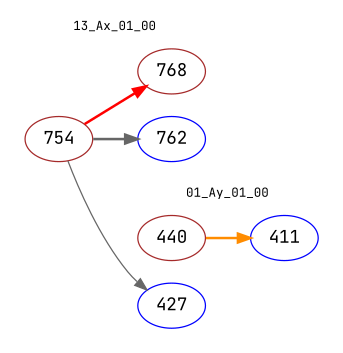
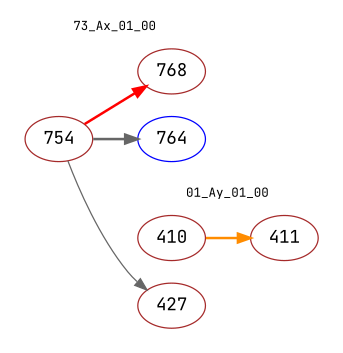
cluster "13_Ax_01_00": label "13_Ax_01_00" -> "73_Ax_01_00"
node "762": label "762" -> "764"
node "440": label "440" -> "410"
node "411": color blue -> brown
node "427": color blue -> brown
